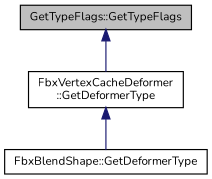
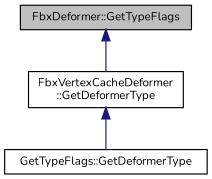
node "GetTypeFlags::GetTypeFlags": label "GetTypeFlags::GetTypeFlags" -> "FbxDeformer::GetTypeFlags"
node "FbxBlendShape::GetDeformerType": label "FbxBlendShape::GetDeformerType" -> "GetTypeFlags::GetDeformerType"
